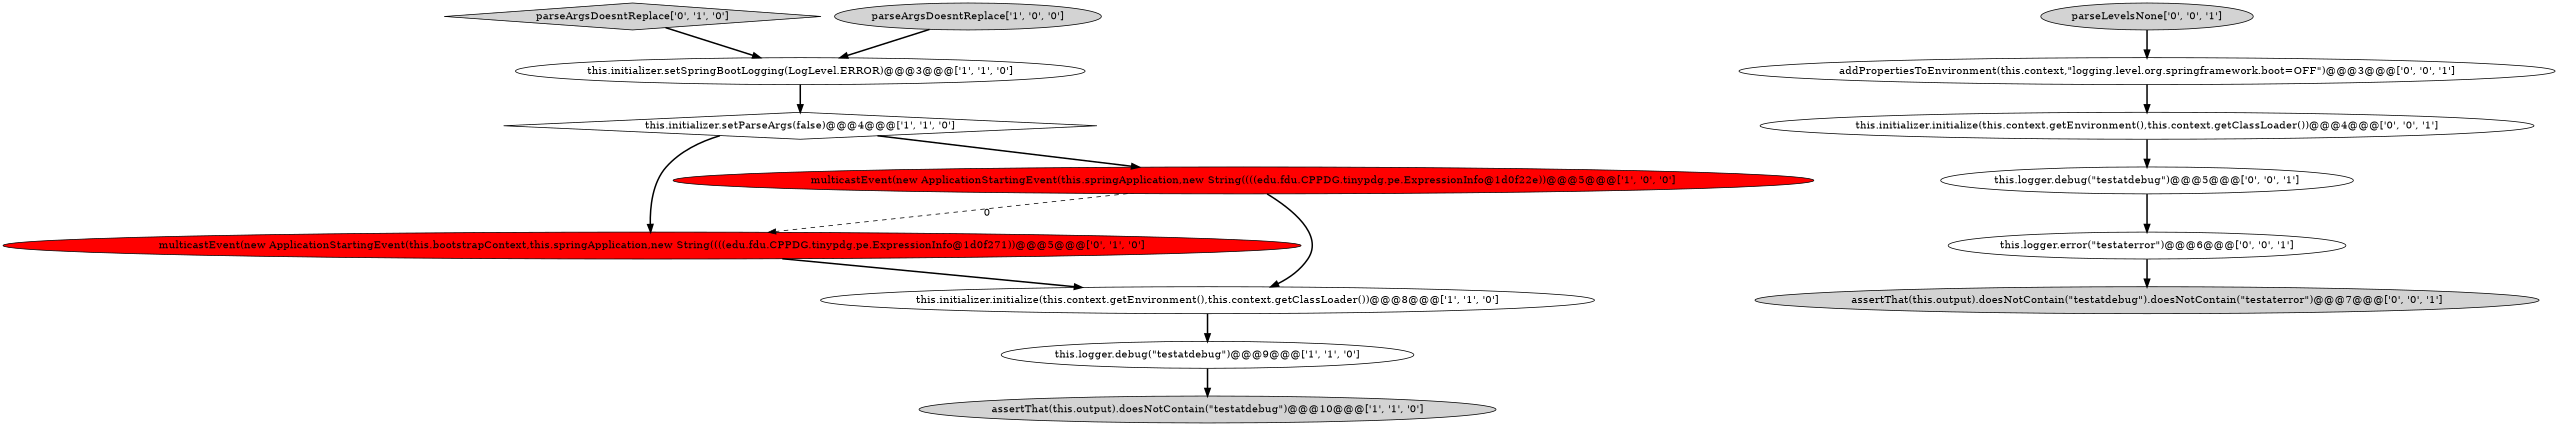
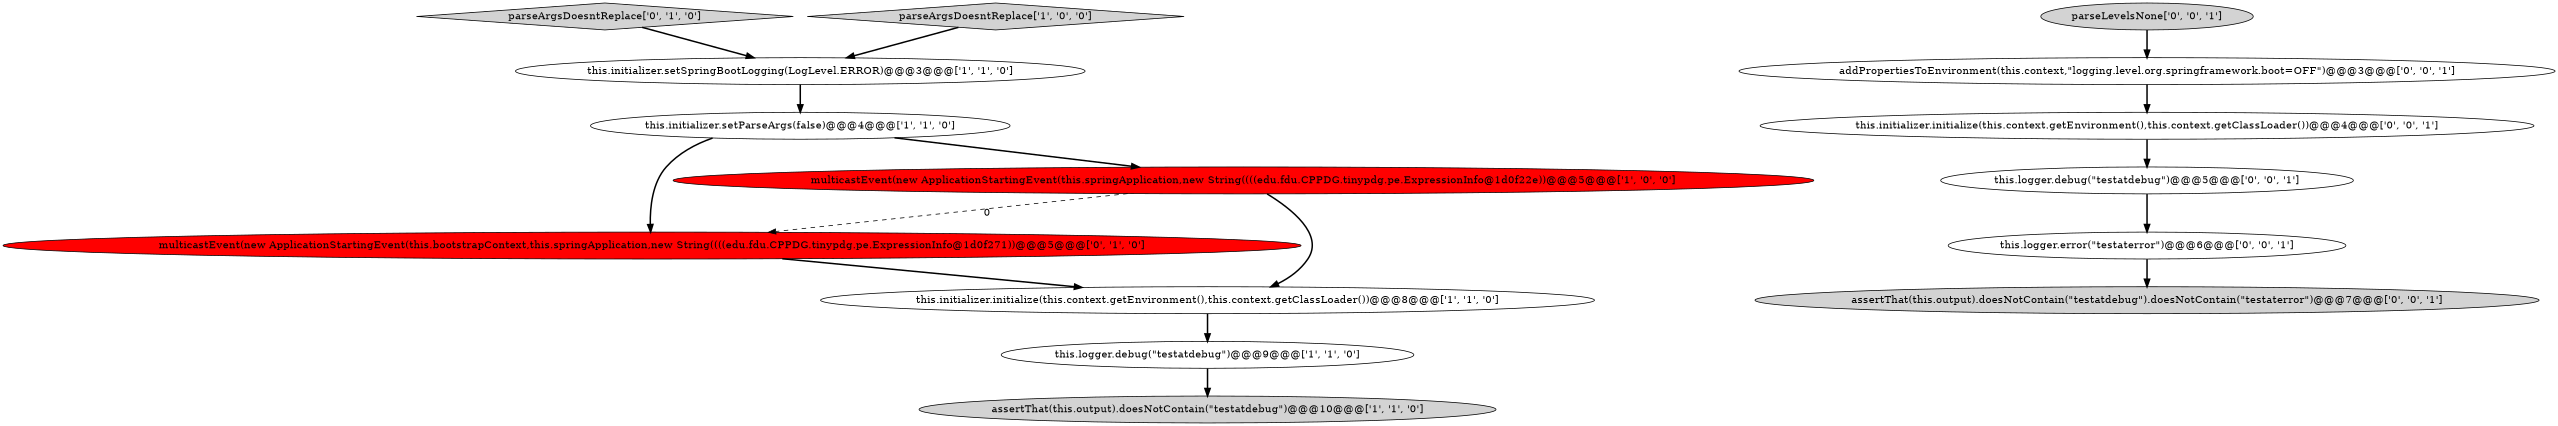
node "parseArgsDoesntReplace['1', '0', '0']": shape ellipse -> diamond
node "this.initializer.setParseArgs(false)@@@4@@@['1', '1', '0']": shape diamond -> ellipse
